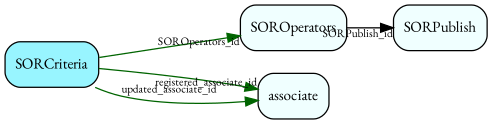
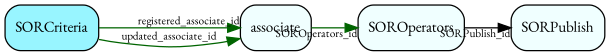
edge "SORCriteria" -> "SOROperators": now "associate" -> "SOROperators"
